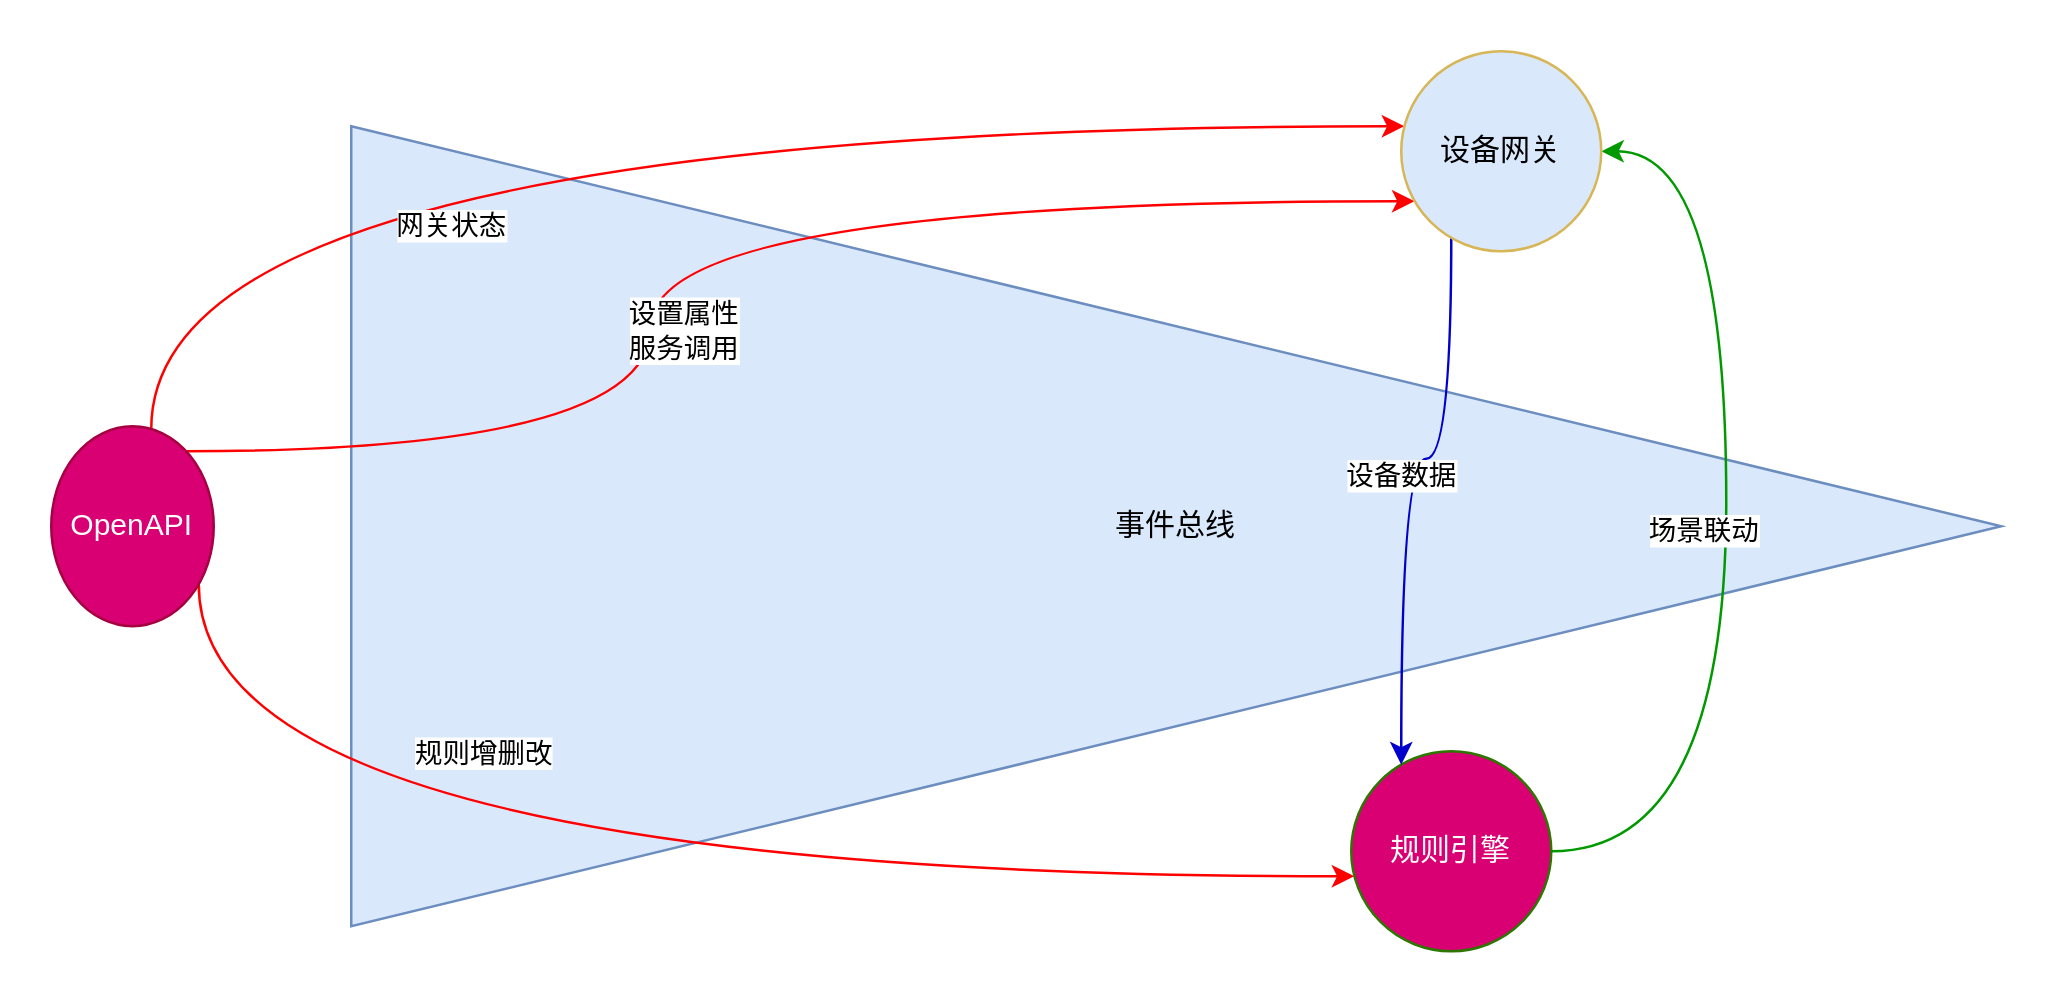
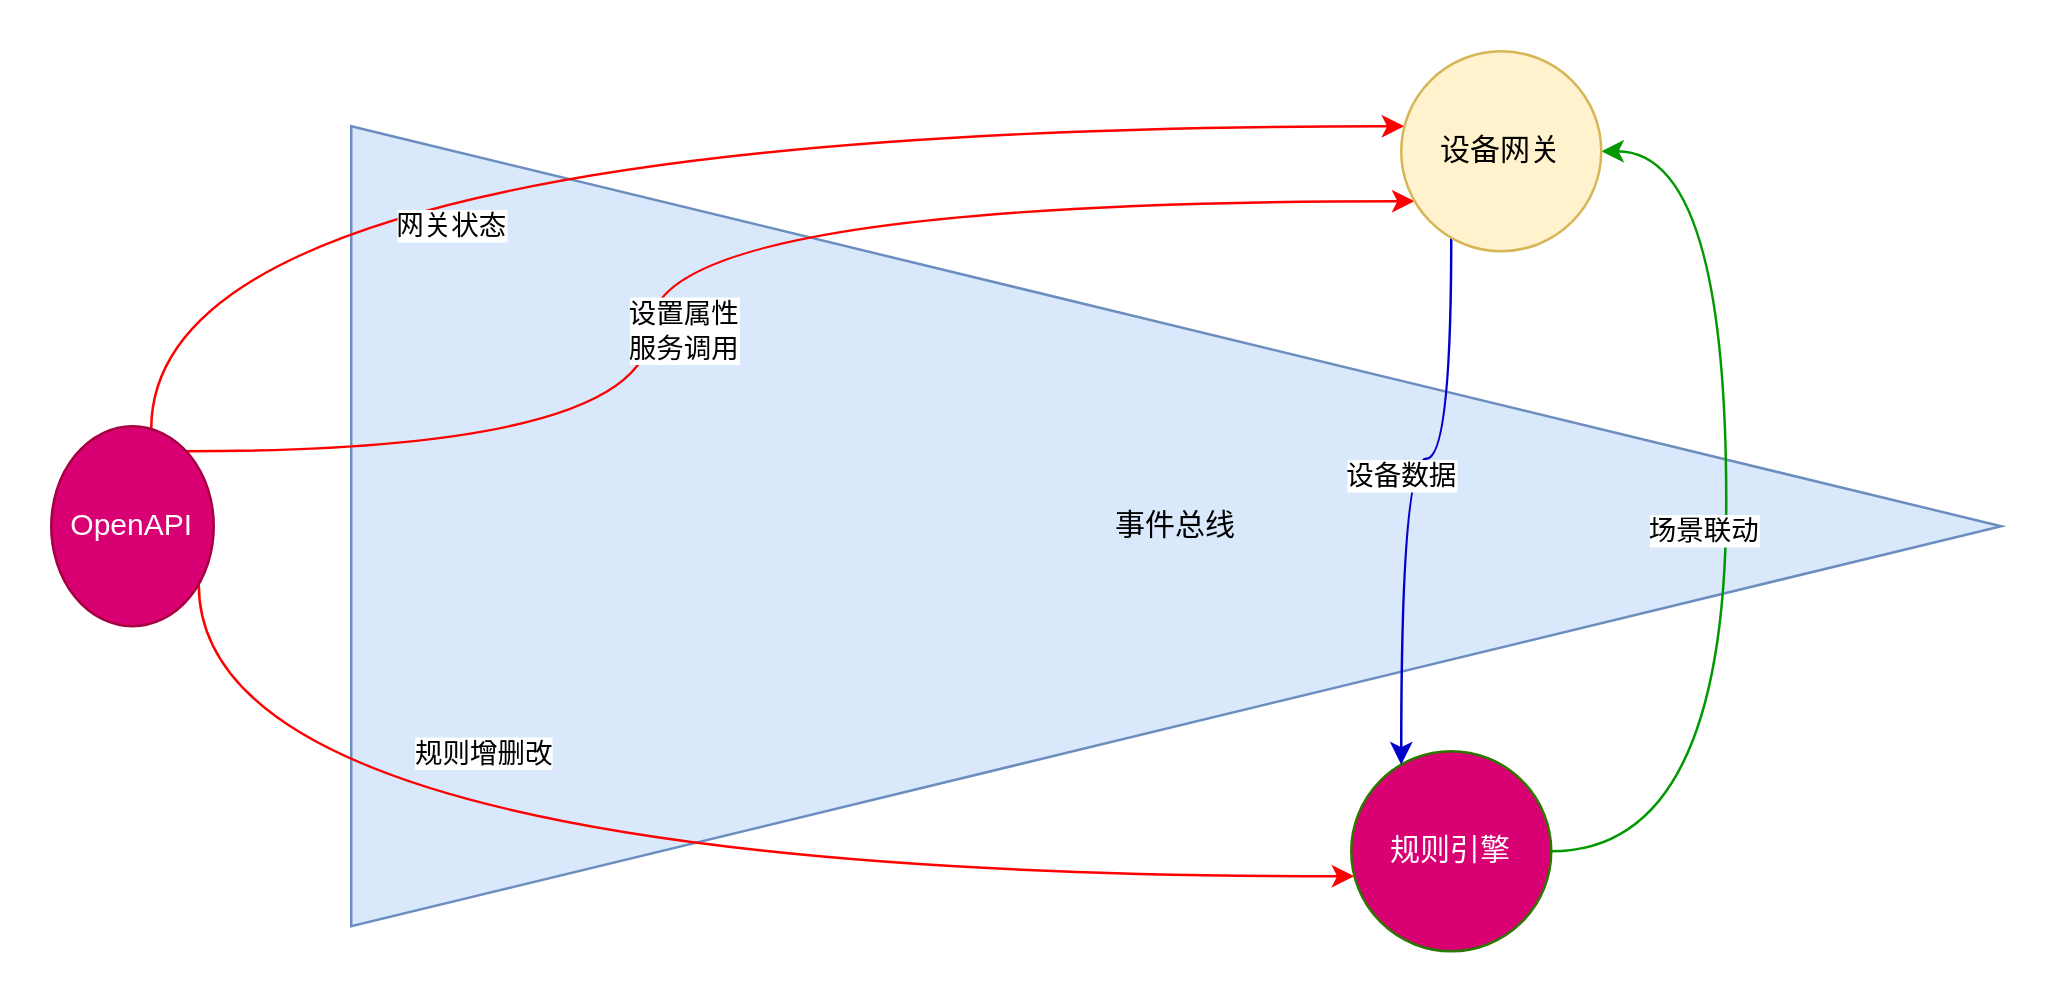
node "设备网关": fillcolor #dae8fc -> #fff2cc
